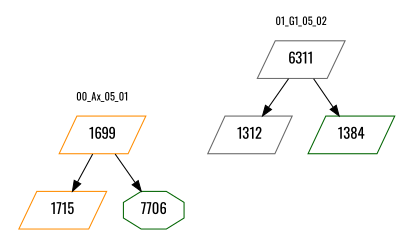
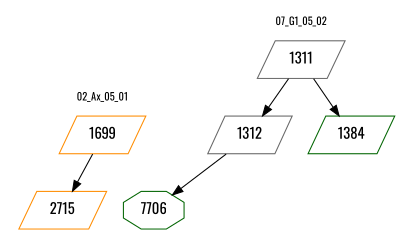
cluster "01_G1_05_02": label "01_G1_05_02" -> "07_G1_05_02"
node "6311": label "6311" -> "1311"
cluster "00_Ax_05_01": label "00_Ax_05_01" -> "02_Ax_05_01"
edge "1699" -> "7706": now "1312" -> "7706"
node "1715": label "1715" -> "2715"
